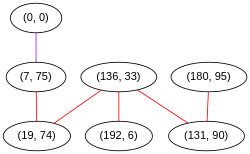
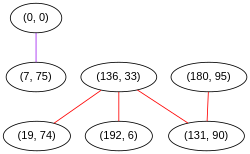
edge "(7, 75)" -- "(19, 74)": removed
